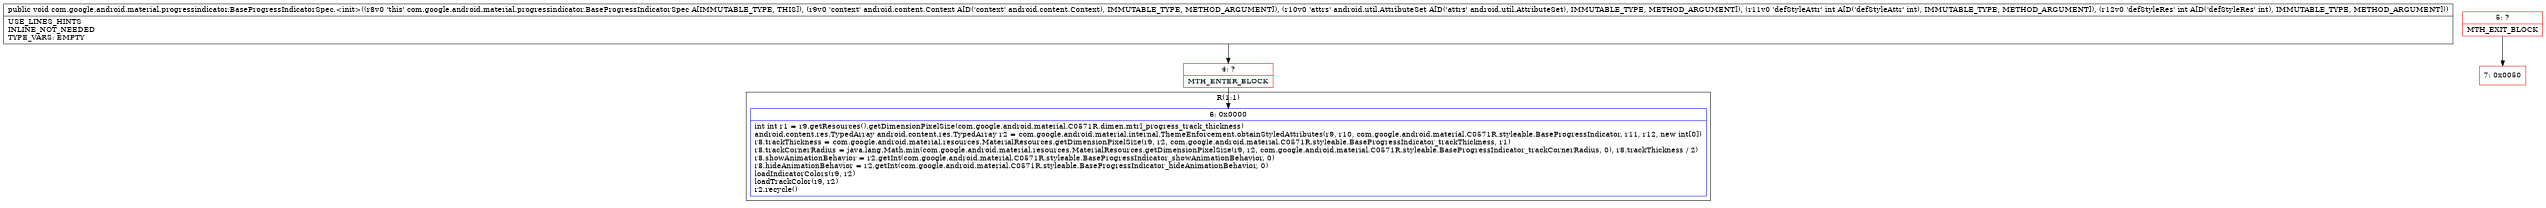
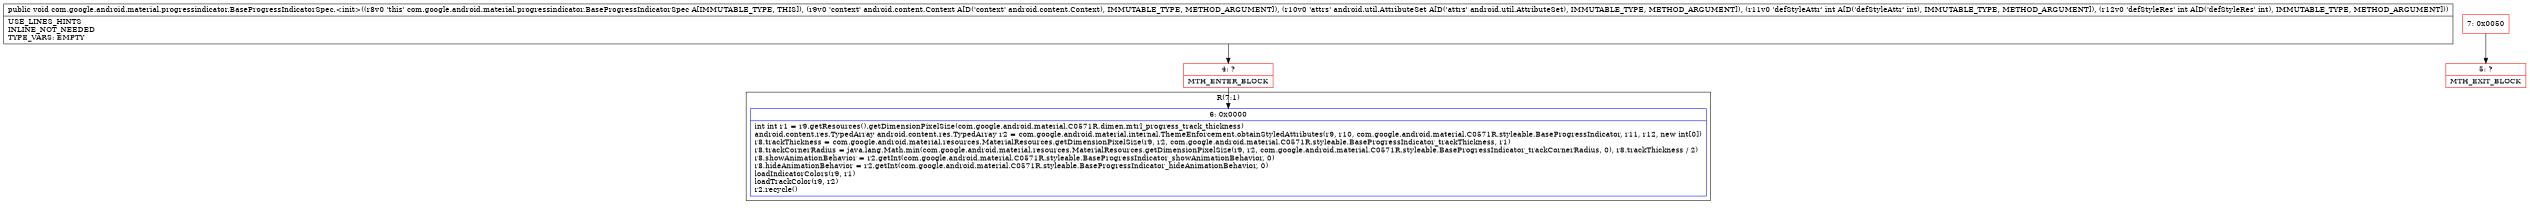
edge "5: ?" -> "7: 0x0050": reversed
cluster "R(1:1)": label "R(1:1)" -> "R(7:1)"
node "6: 0x0000": text "loadIndicatorColors(r9, r2)" -> "loadIndicatorColors(r9, r1)"
